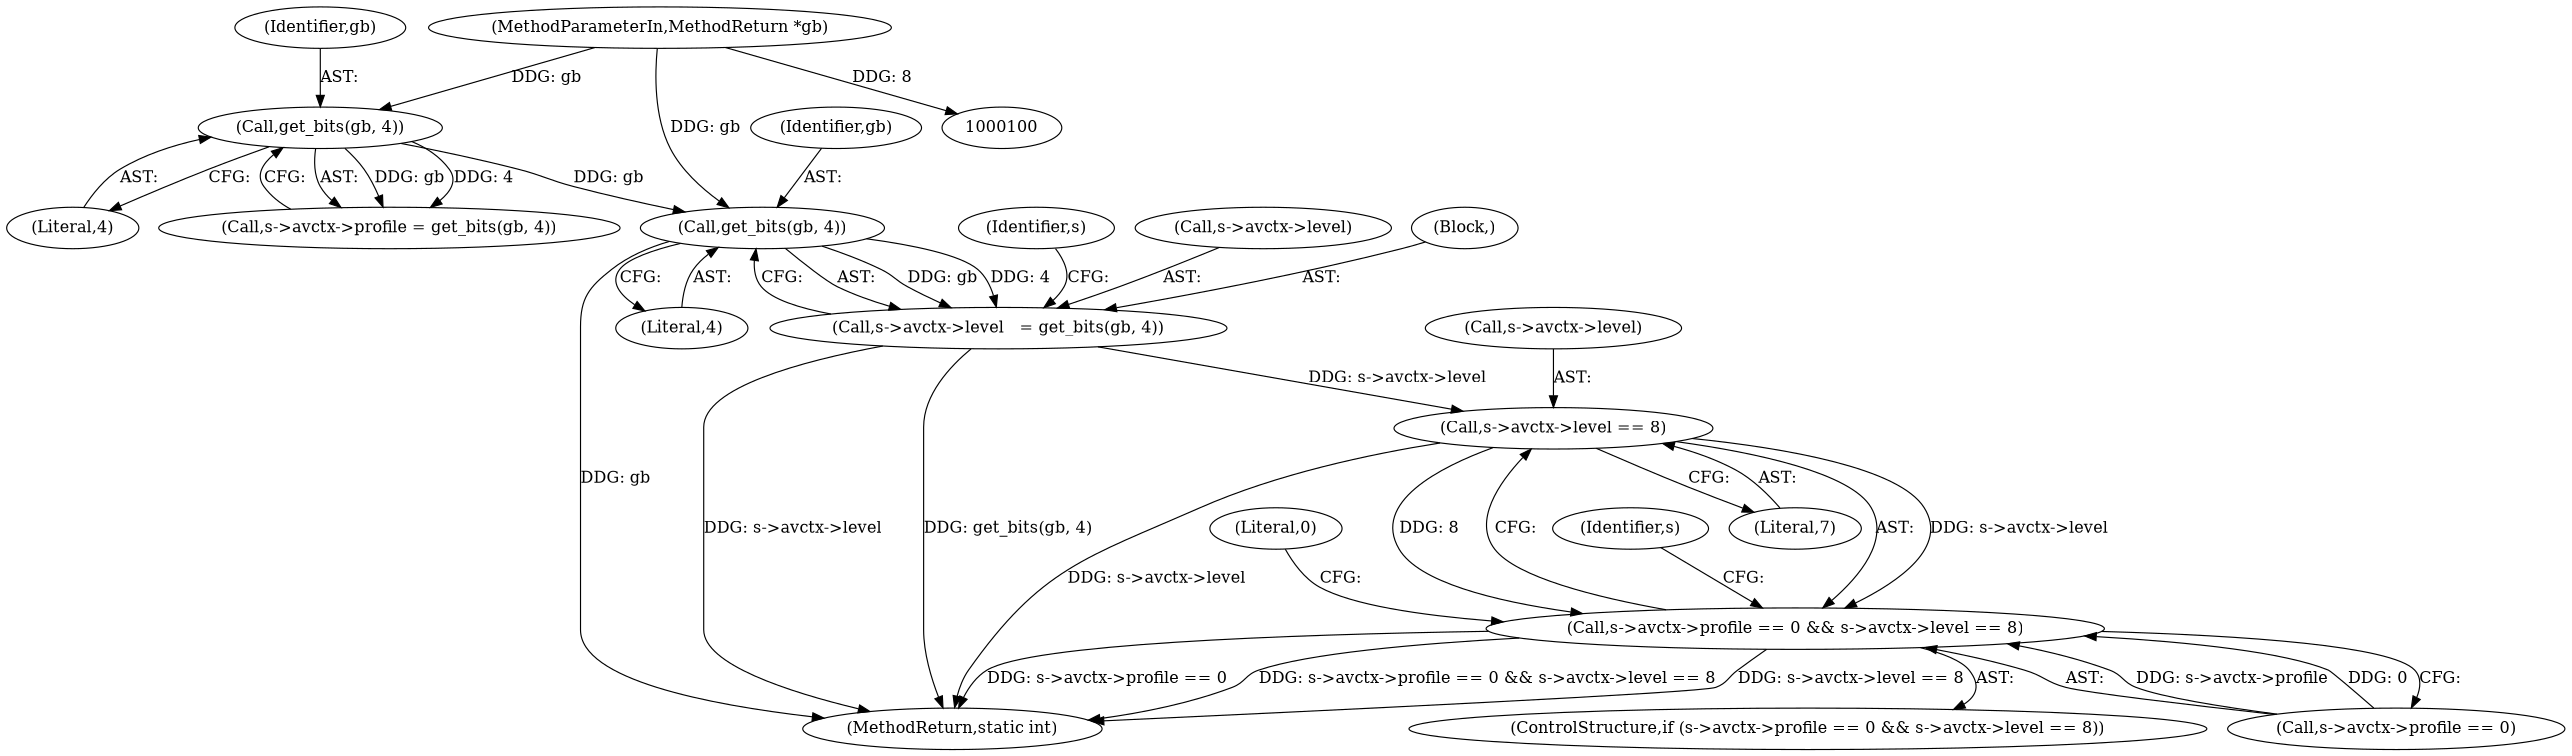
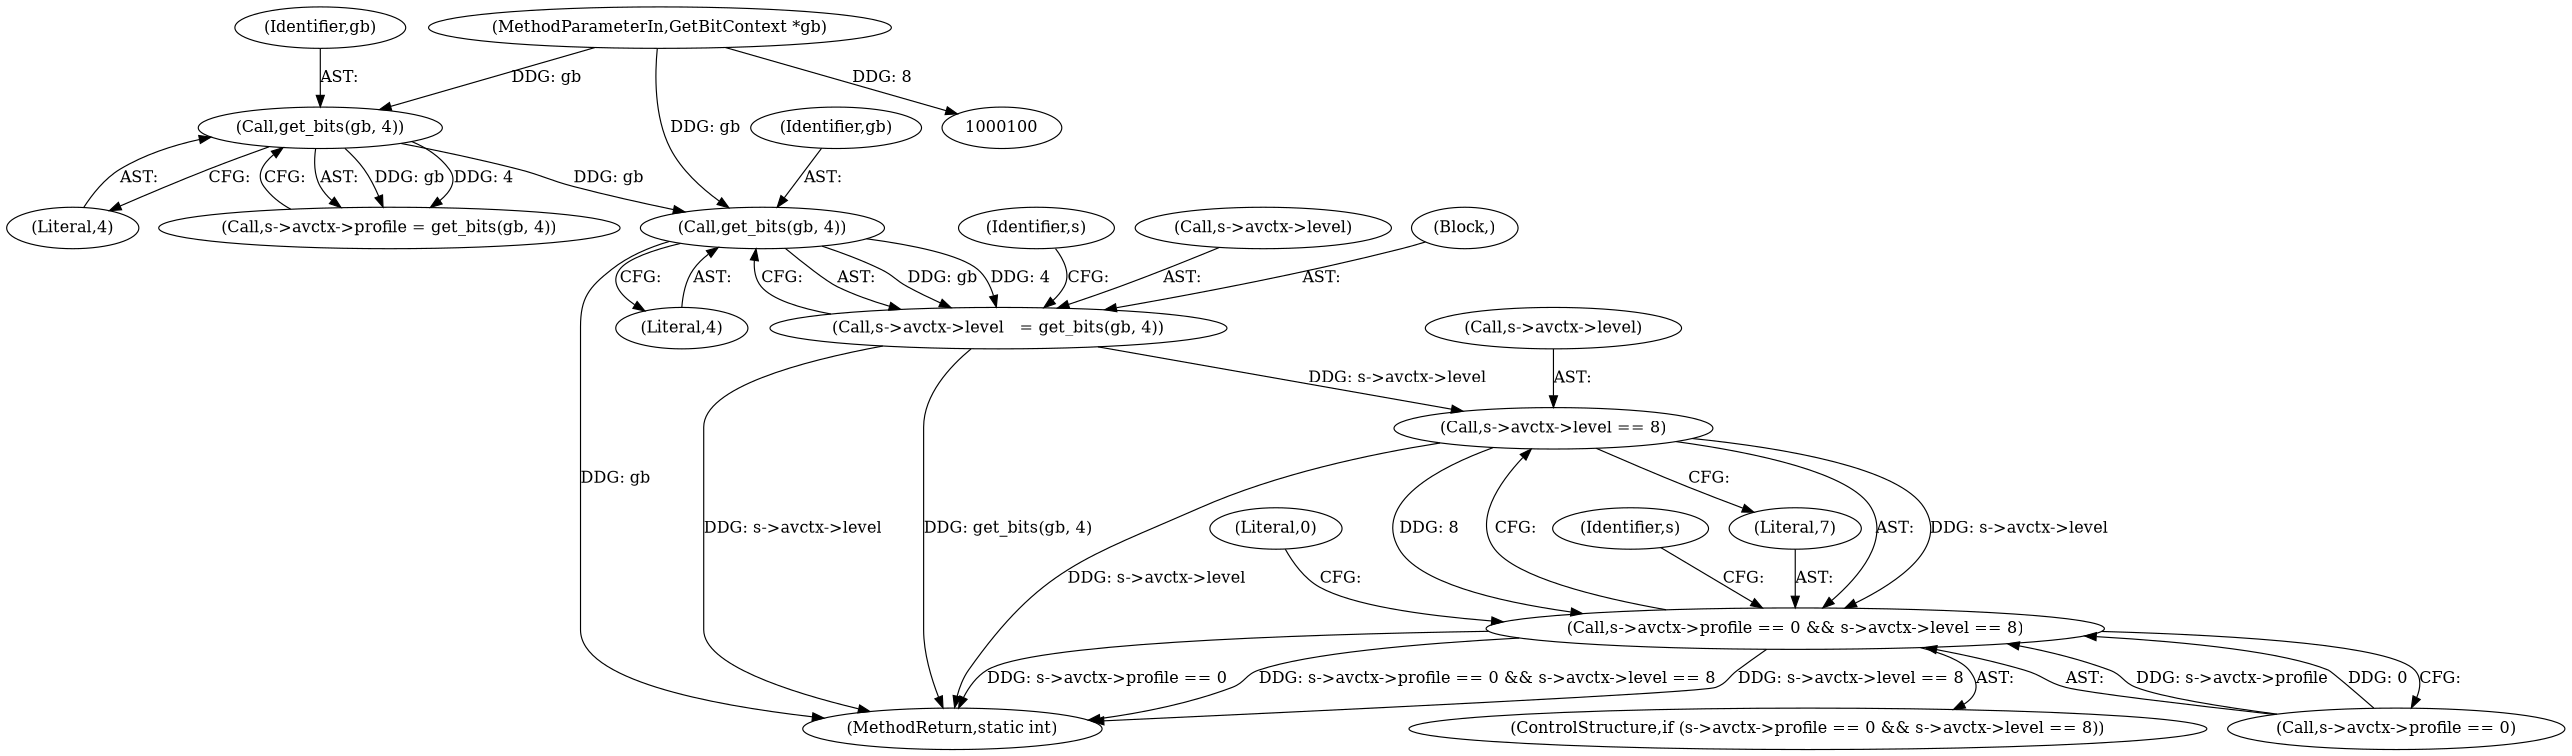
node "(MethodParameterIn,MethodReturn *gb)": label "(MethodParameterIn,MethodReturn *gb)" -> "(MethodParameterIn,GetBitContext *gb)"
edge "(Literal,7)" -> "(Call,s->avctx->level == 8)": now "(Literal,7)" -> "(Call,s->avctx->profile == 0 && s->avctx->level == 8)"
